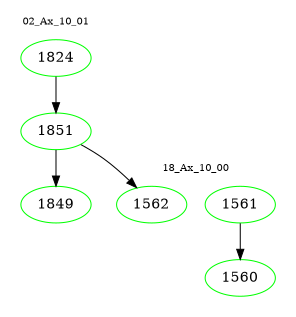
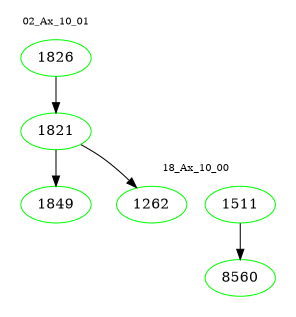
node "1824": label "1824" -> "1826"
node "1851": label "1851" -> "1821"
node "1562": label "1562" -> "1262"
node "1561": label "1561" -> "1511"
node "1560": label "1560" -> "8560"
